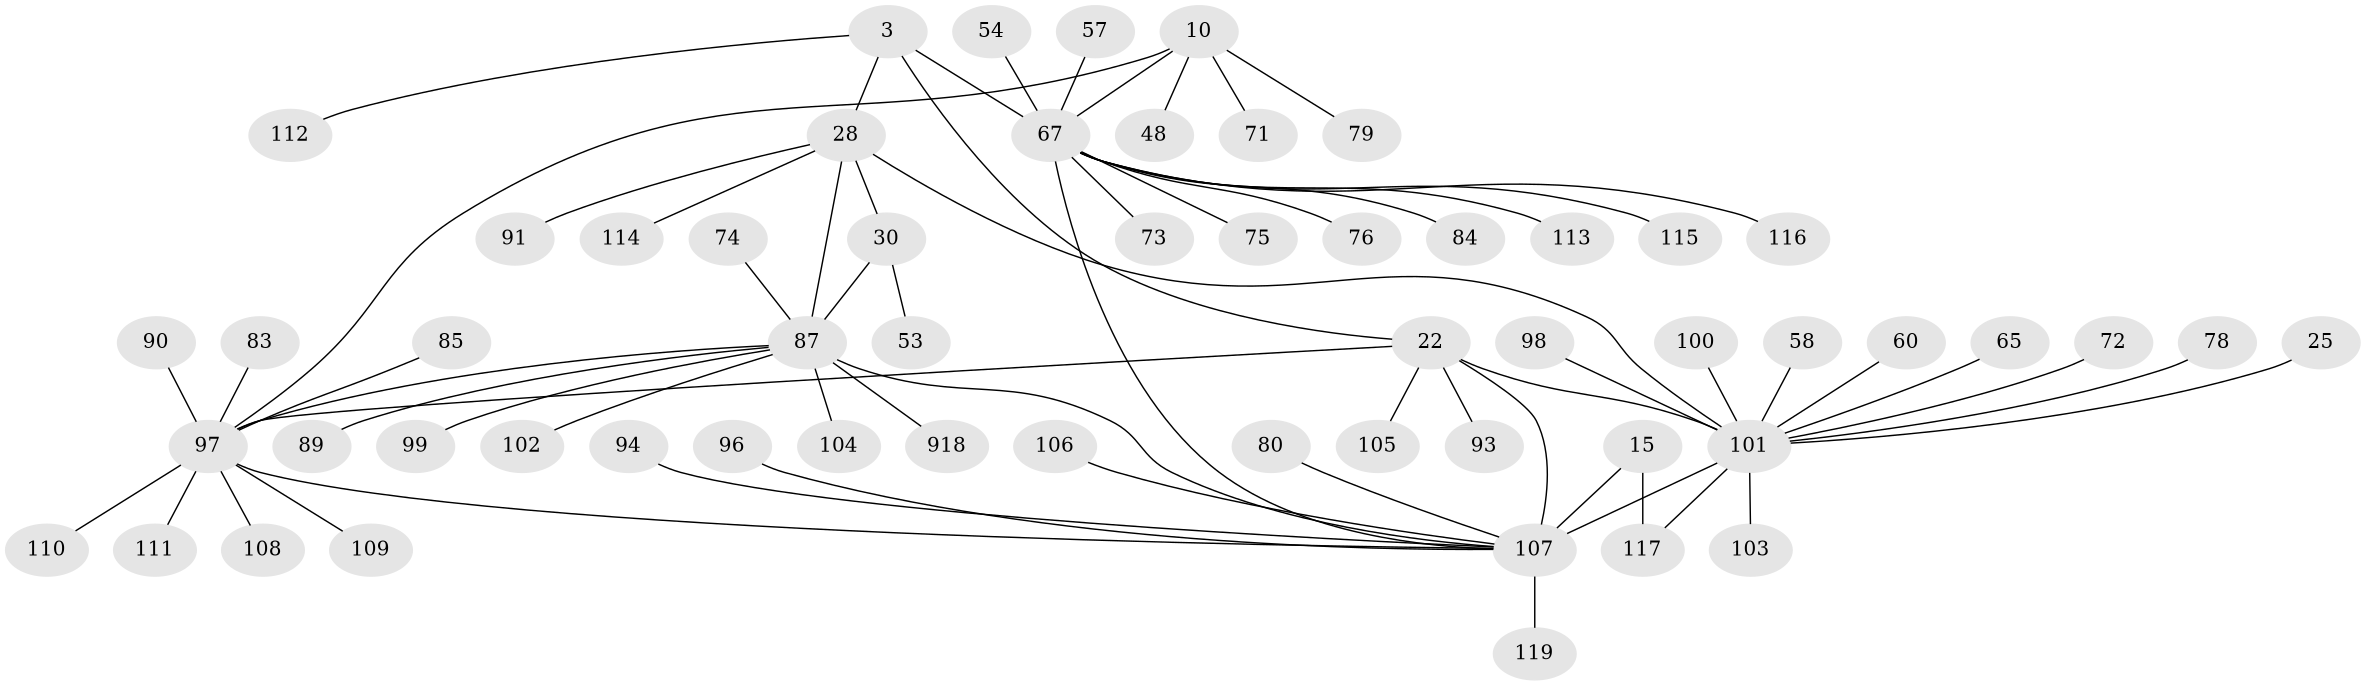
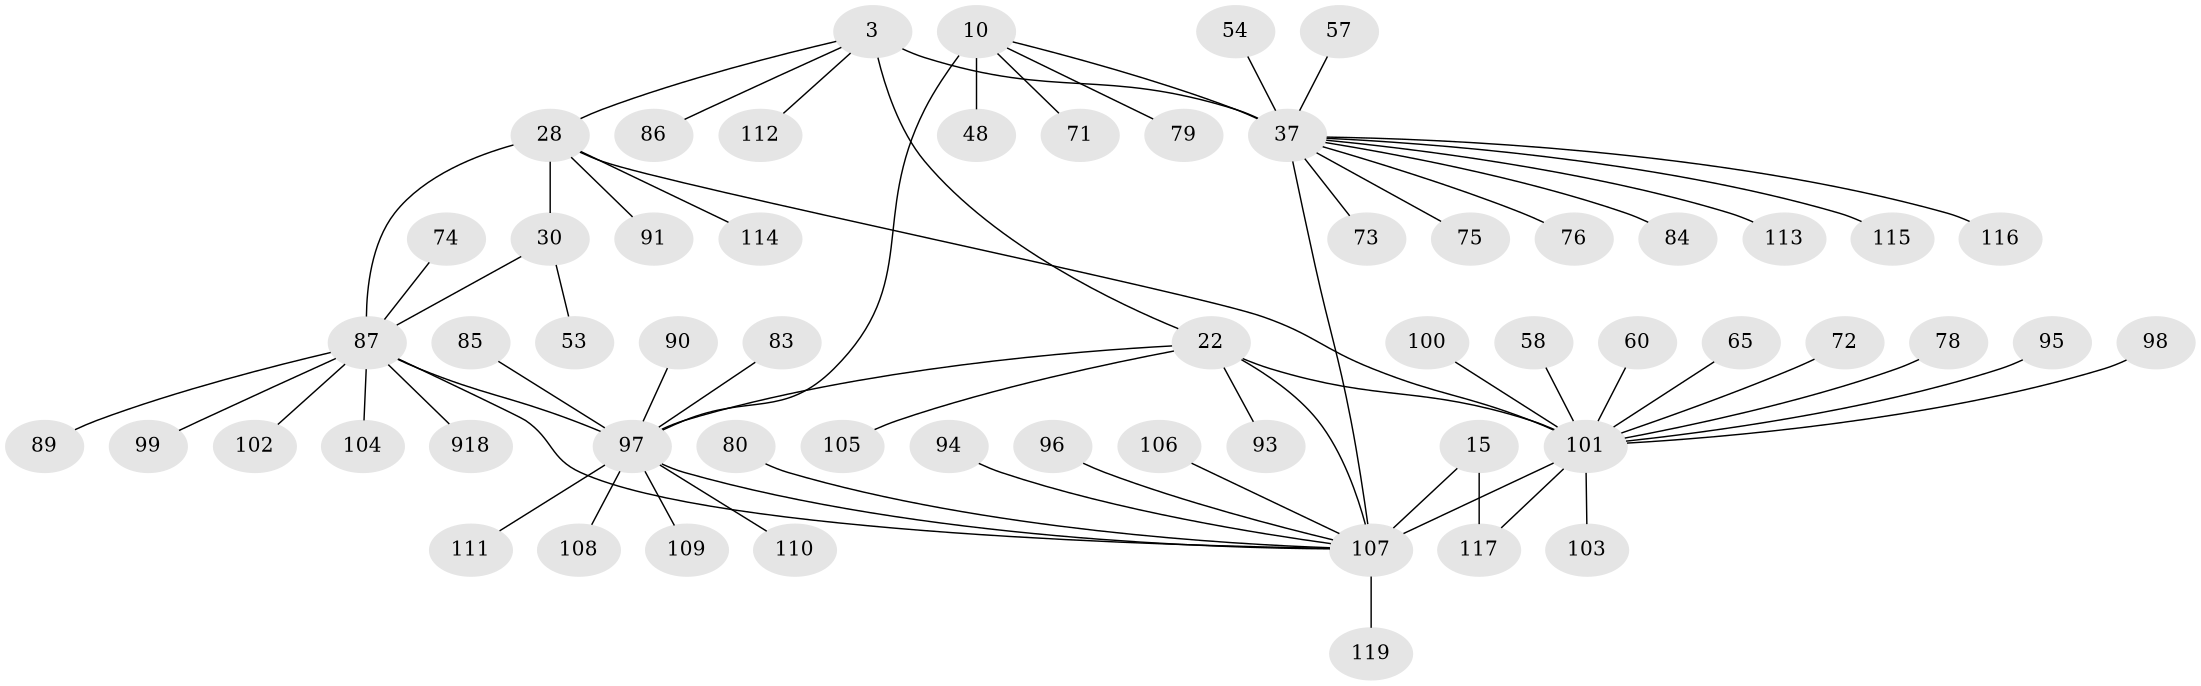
node "86": added
node "67": label "67" -> "37"
node "25": label "25" -> "95"
